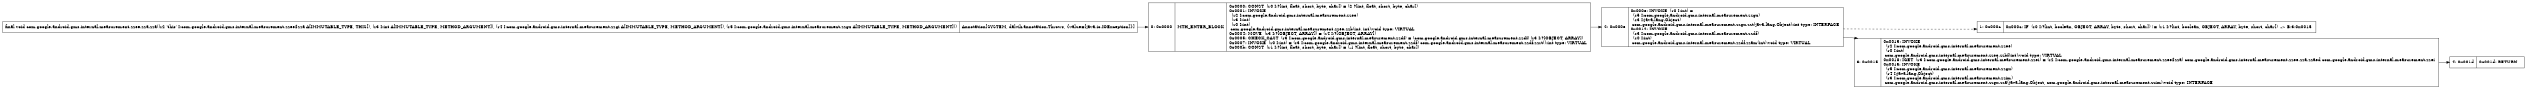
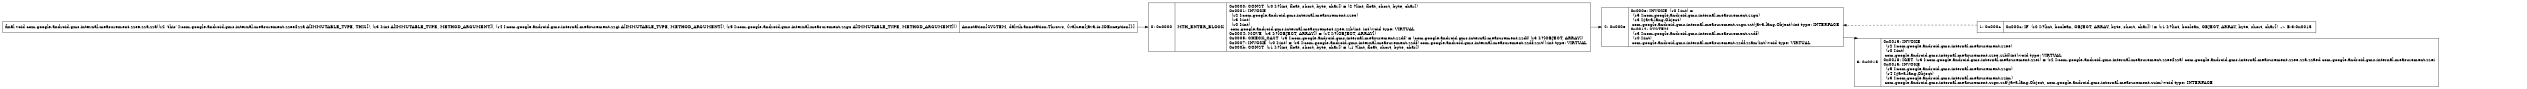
node "2: 0x000e": text "0x0012: INVOKE" -> "0x0012: SYSTEM"
edge "2: 0x000e" -> "1: 0x000c": reversed
node "4: 0x001d": removed
